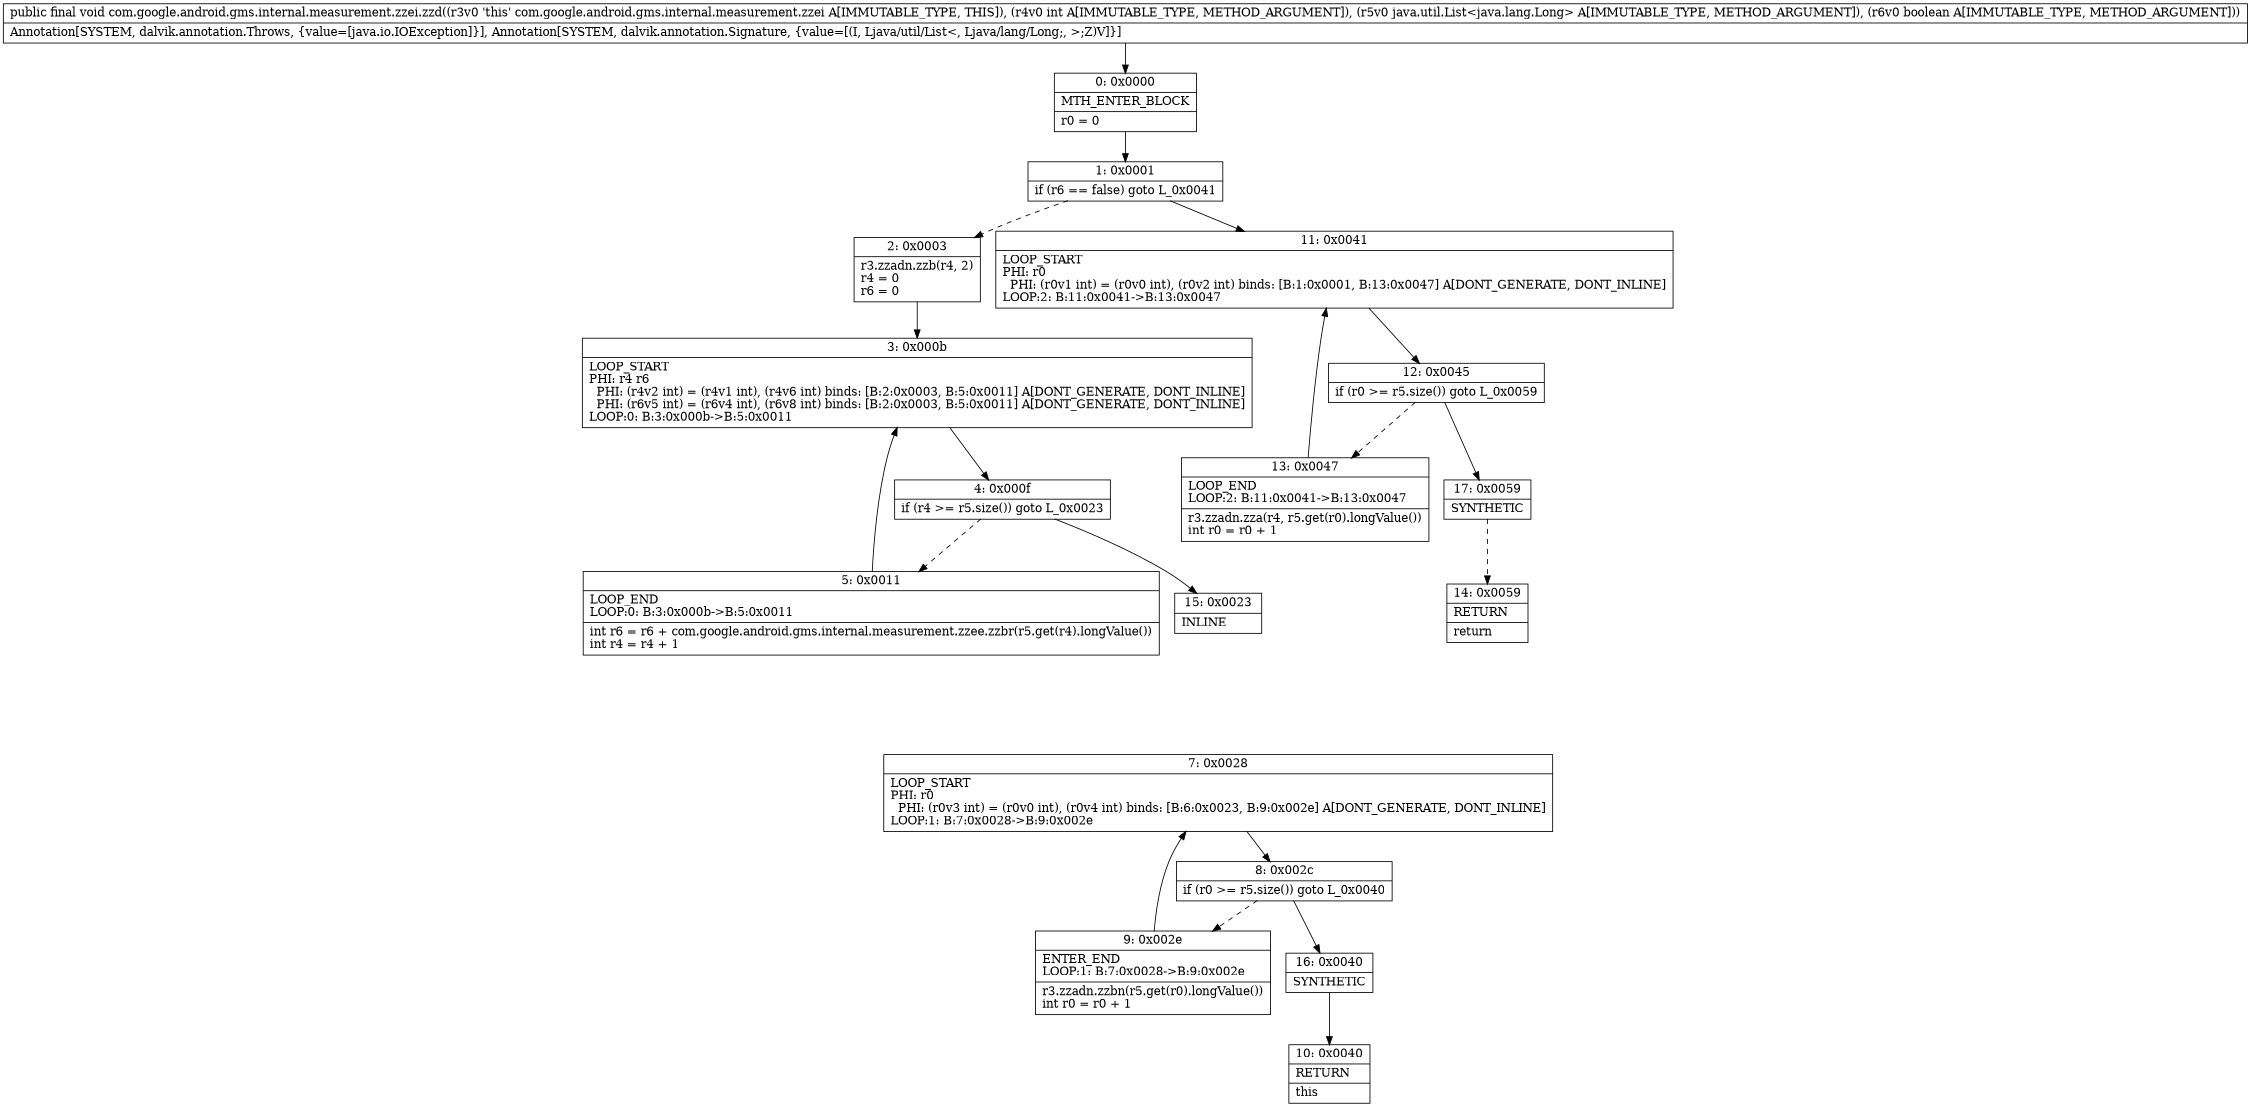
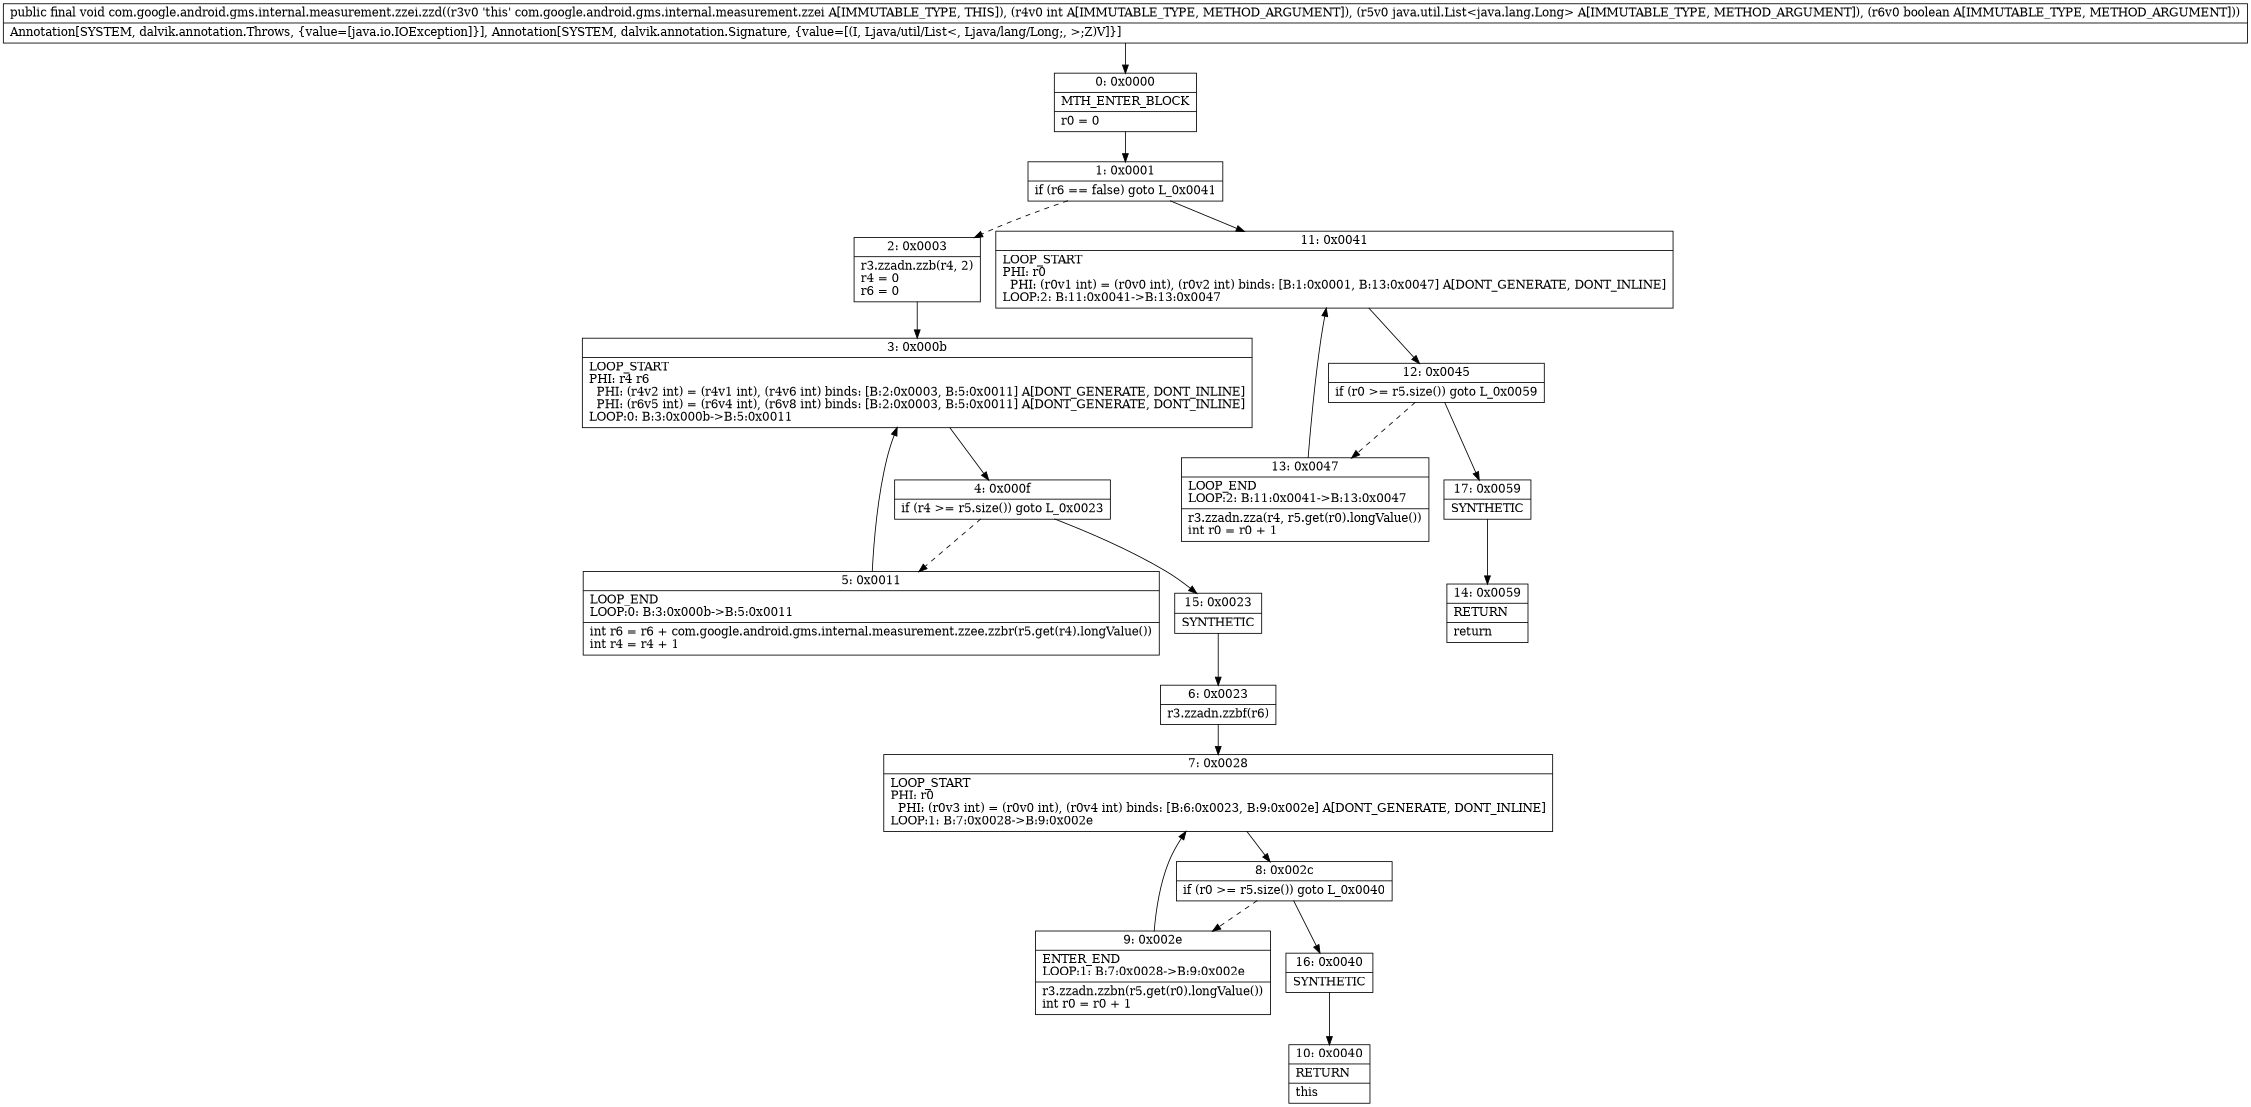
edge "17: 0x0059" -> "14: 0x0059": style dashed -> solid
node "15: 0x0023": text "INLINE" -> "SYNTHETIC"
node "6: 0x0023": added
